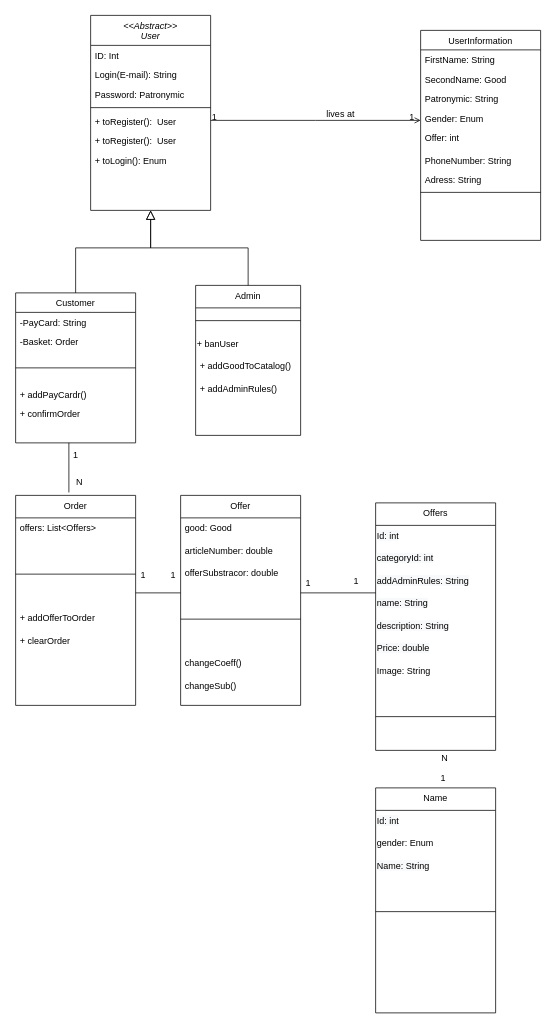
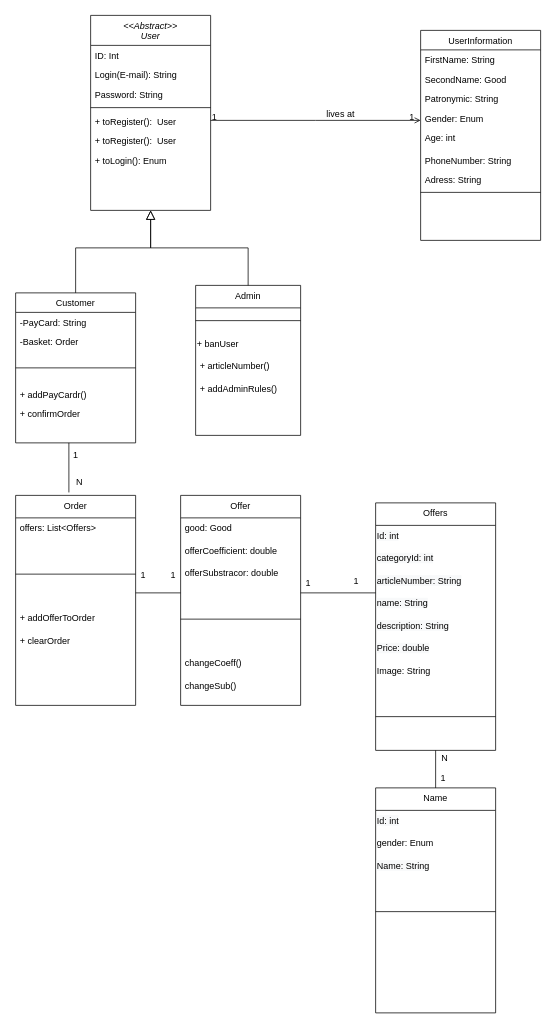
node "Password: Patronymic": label "Password: Patronymic" -> "Password: String"
node "Offer: int": label "Offer: int" -> "Age: int"
node "+ addGoodToCatalog()": label "+ addGoodToCatalog()" -> "+ articleNumber()"
node "articleNumber: double": label "articleNumber: double" -> "offerCoefficient: double"
node "addAdminRules: String": label "addAdminRules: String" -> "articleNumber: String"
edge "Offers" -- "Name": added
